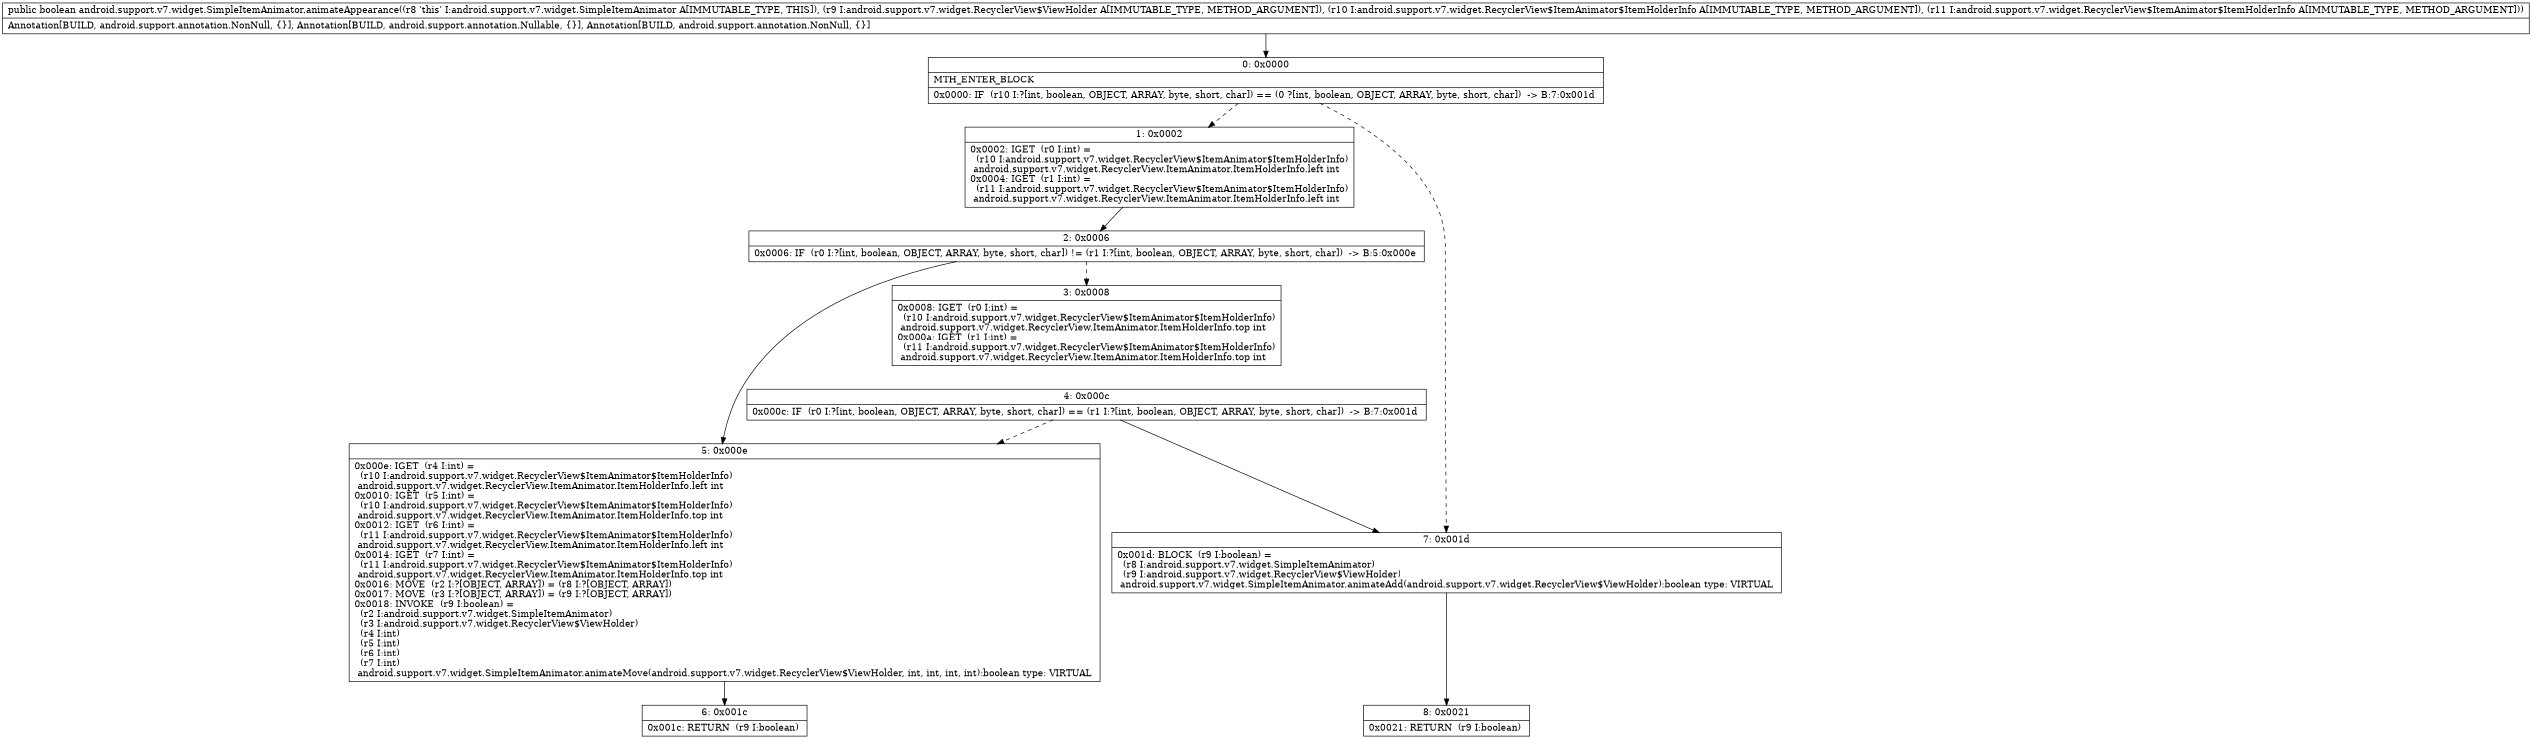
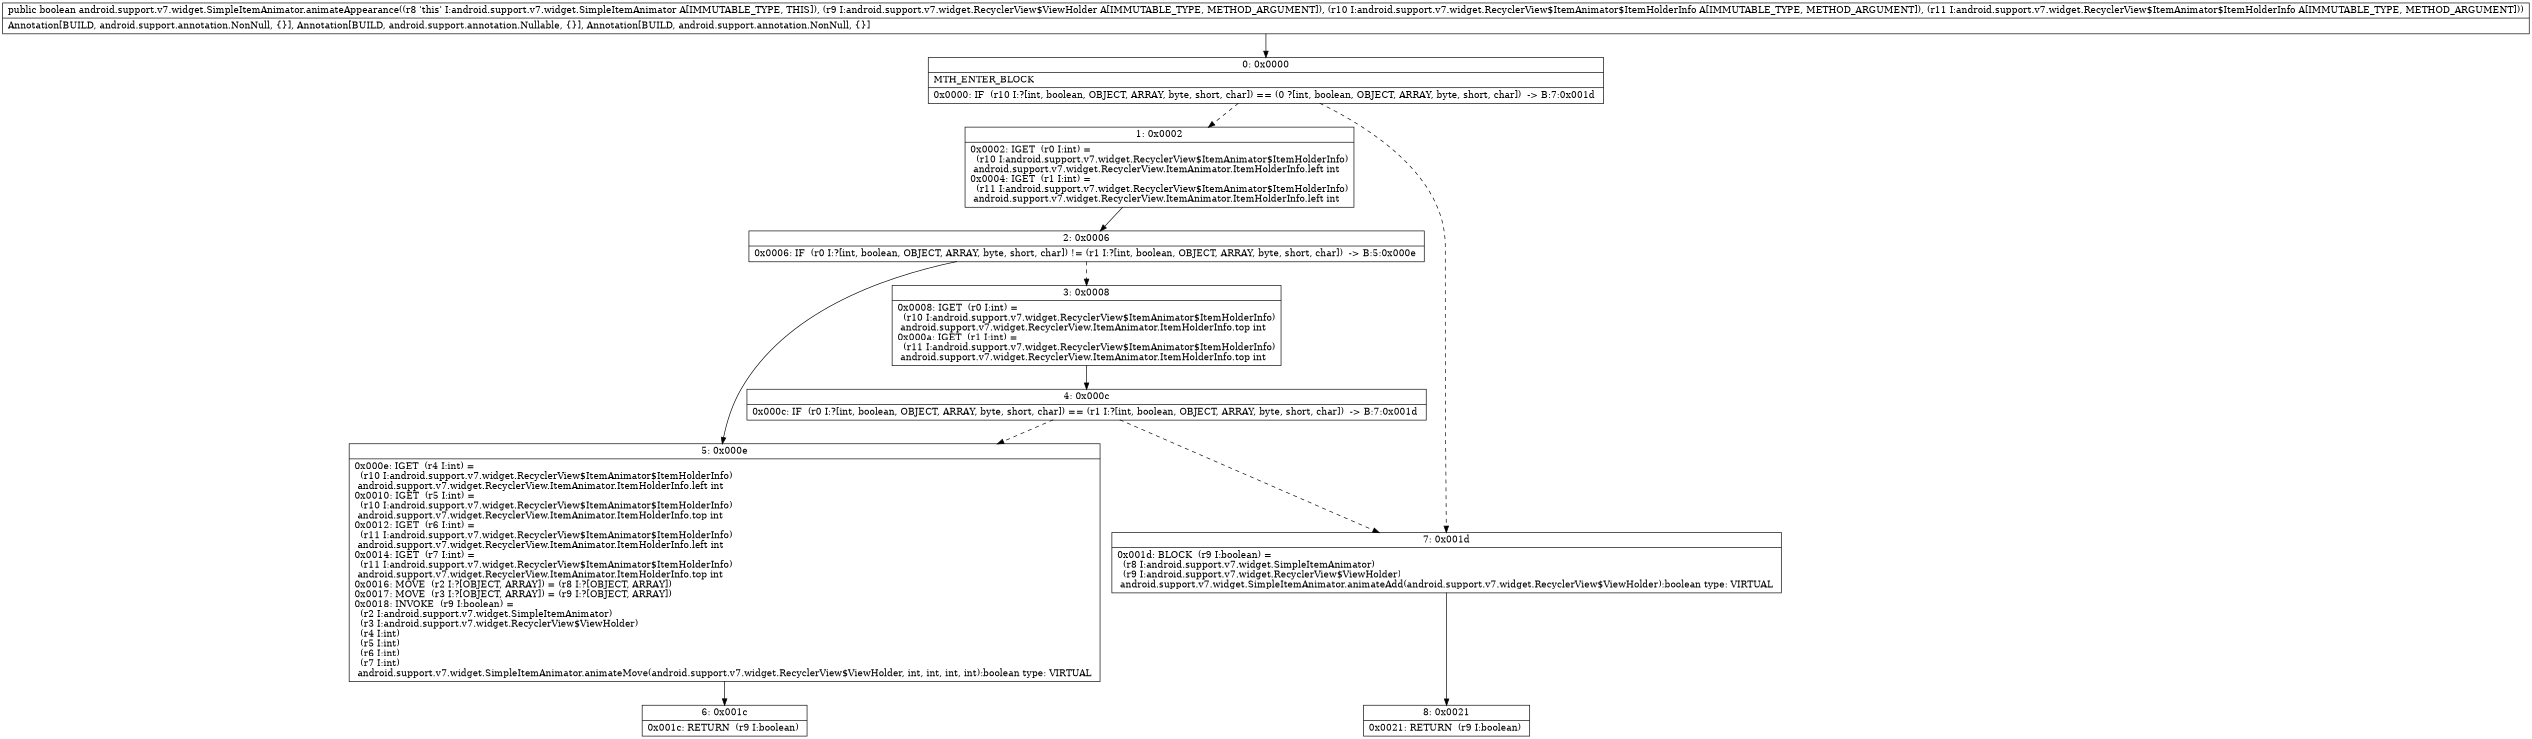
edge "3: 0x0008" -> "4: 0x000c": added
edge "4: 0x000c" -> "7: 0x001d": style solid -> dashed
